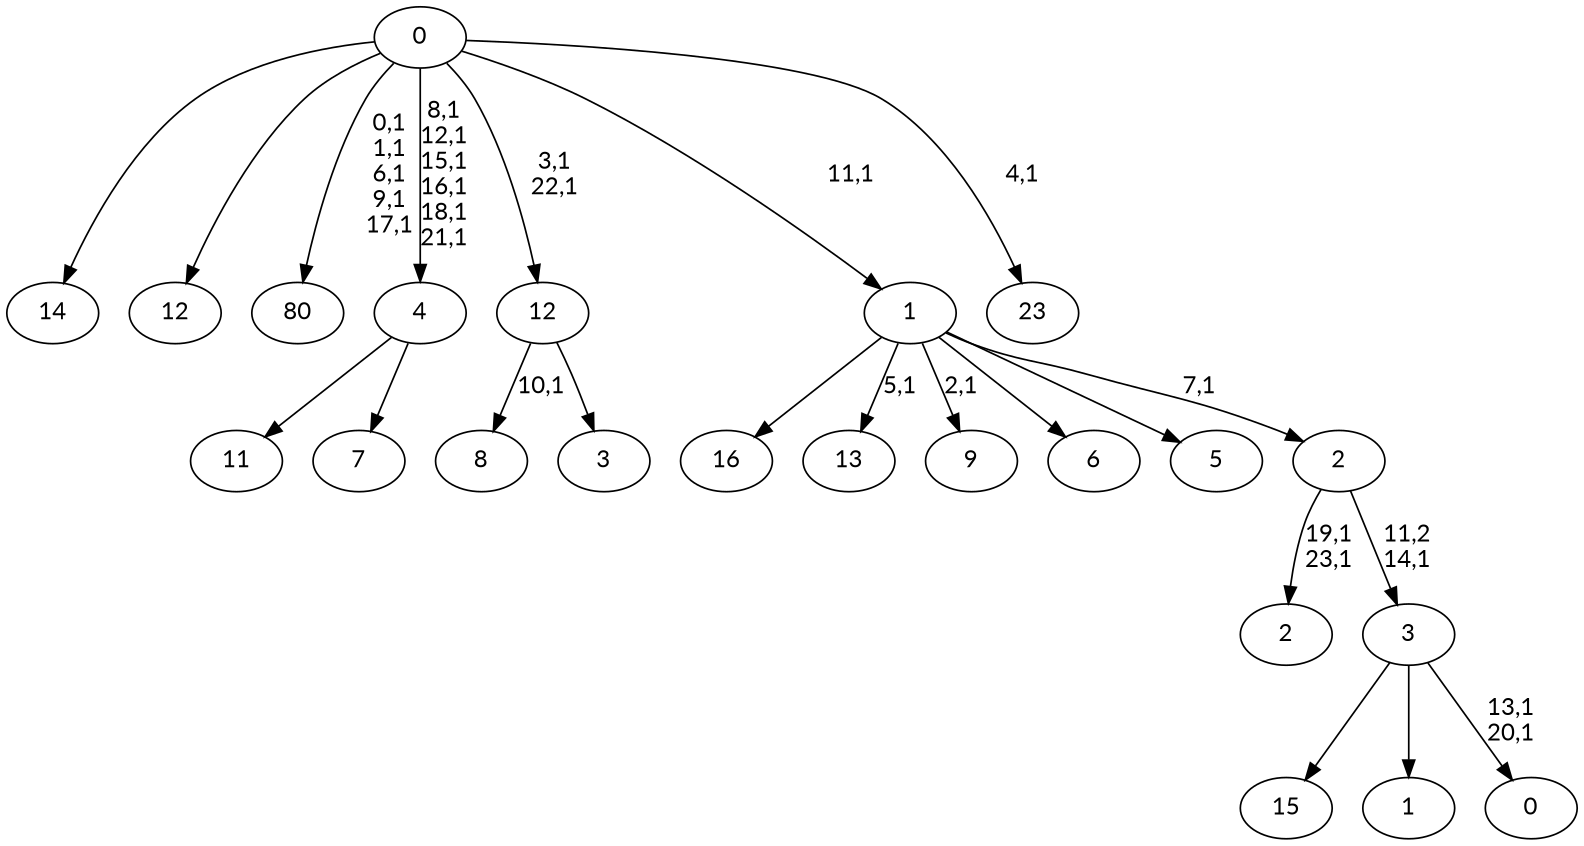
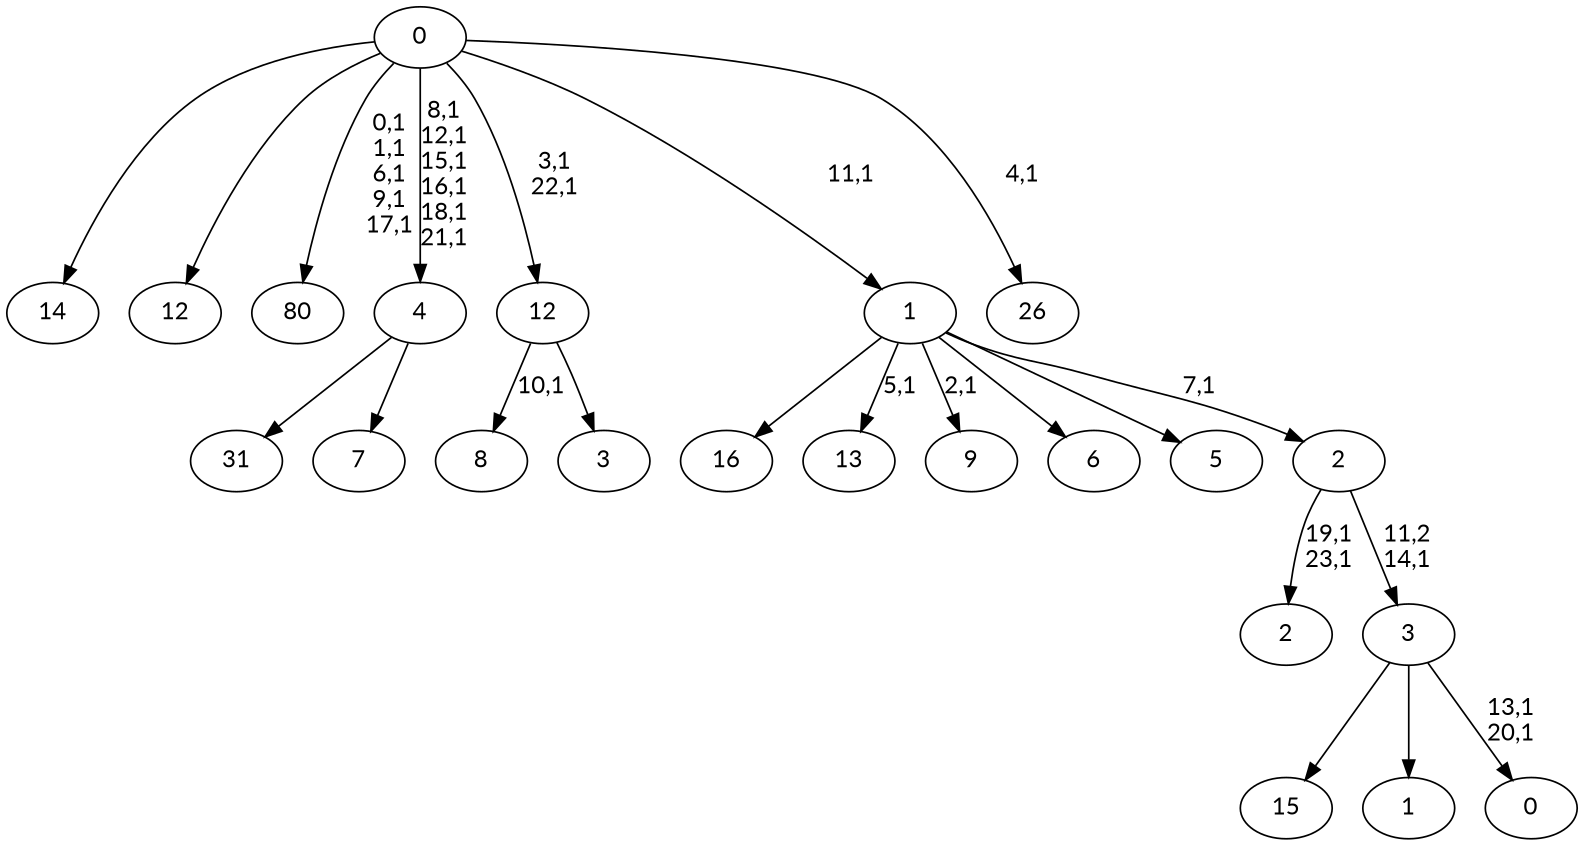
node "23": label "23" -> "26"
node "11": label "11" -> "31"
